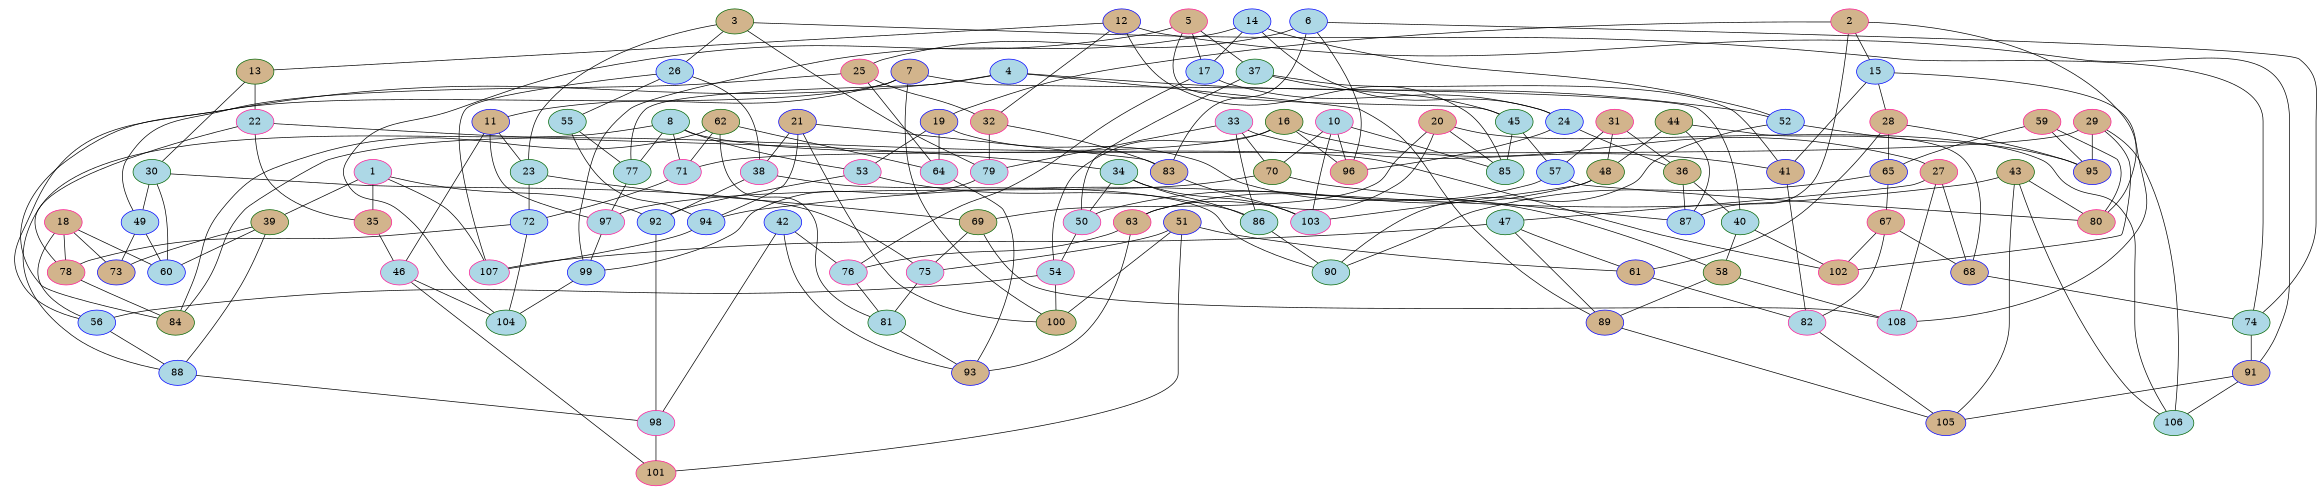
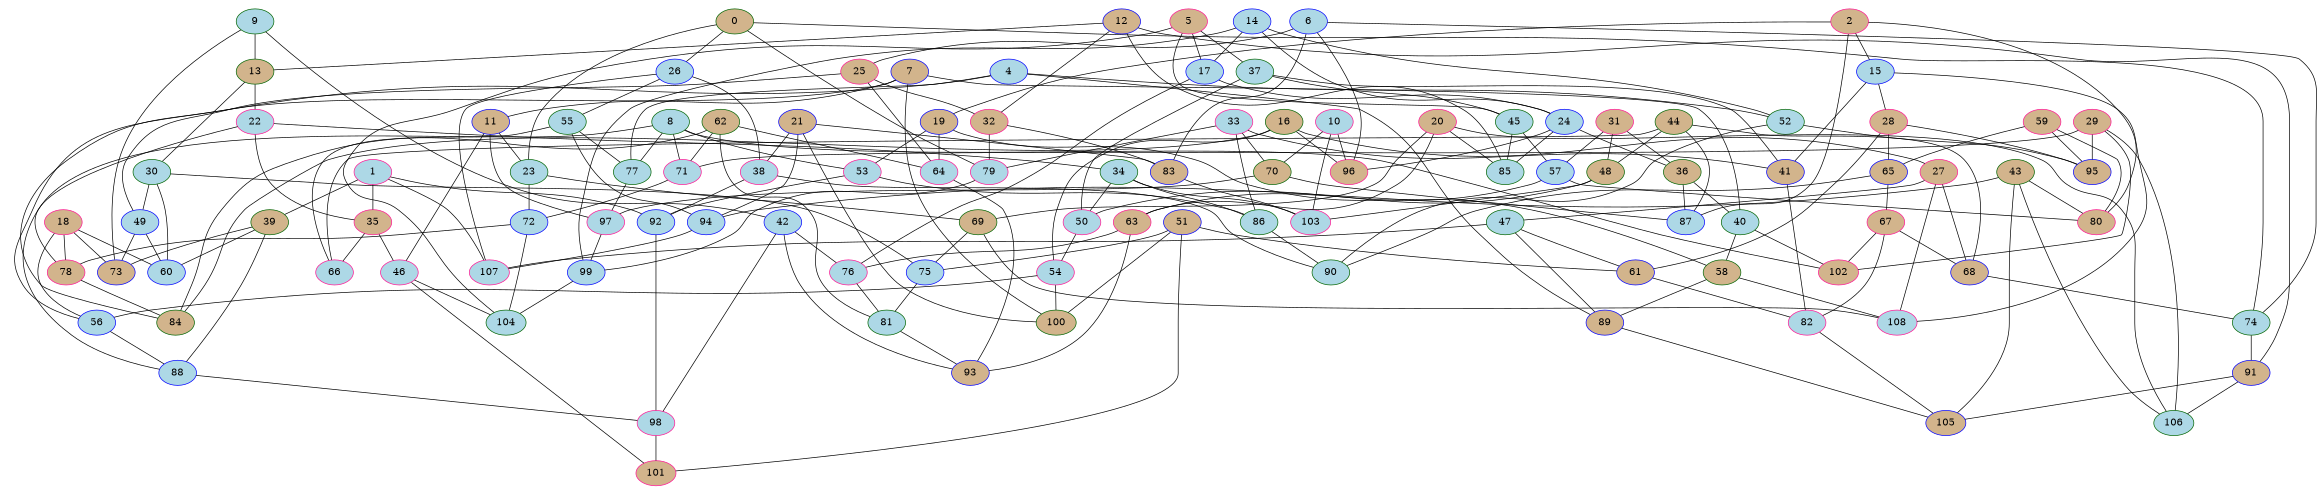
node "9": added
node "3": label "3" -> "0"
node "52": color blue -> darkgreen
edge "10" -- "85": now "24" -- "85"
node "66": added
node "75": color deeppink -> blue
